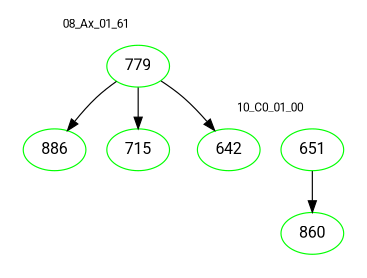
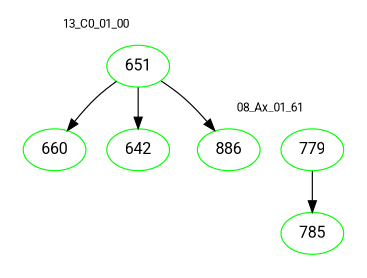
edge "779" -> "886": now "651" -> "886"
edge "779" -> "642": now "651" -> "642"
cluster "10_C0_01_00": label "10_C0_01_00" -> "13_C0_01_00"
node "715": label "715" -> "785"
node "860": label "860" -> "660"
